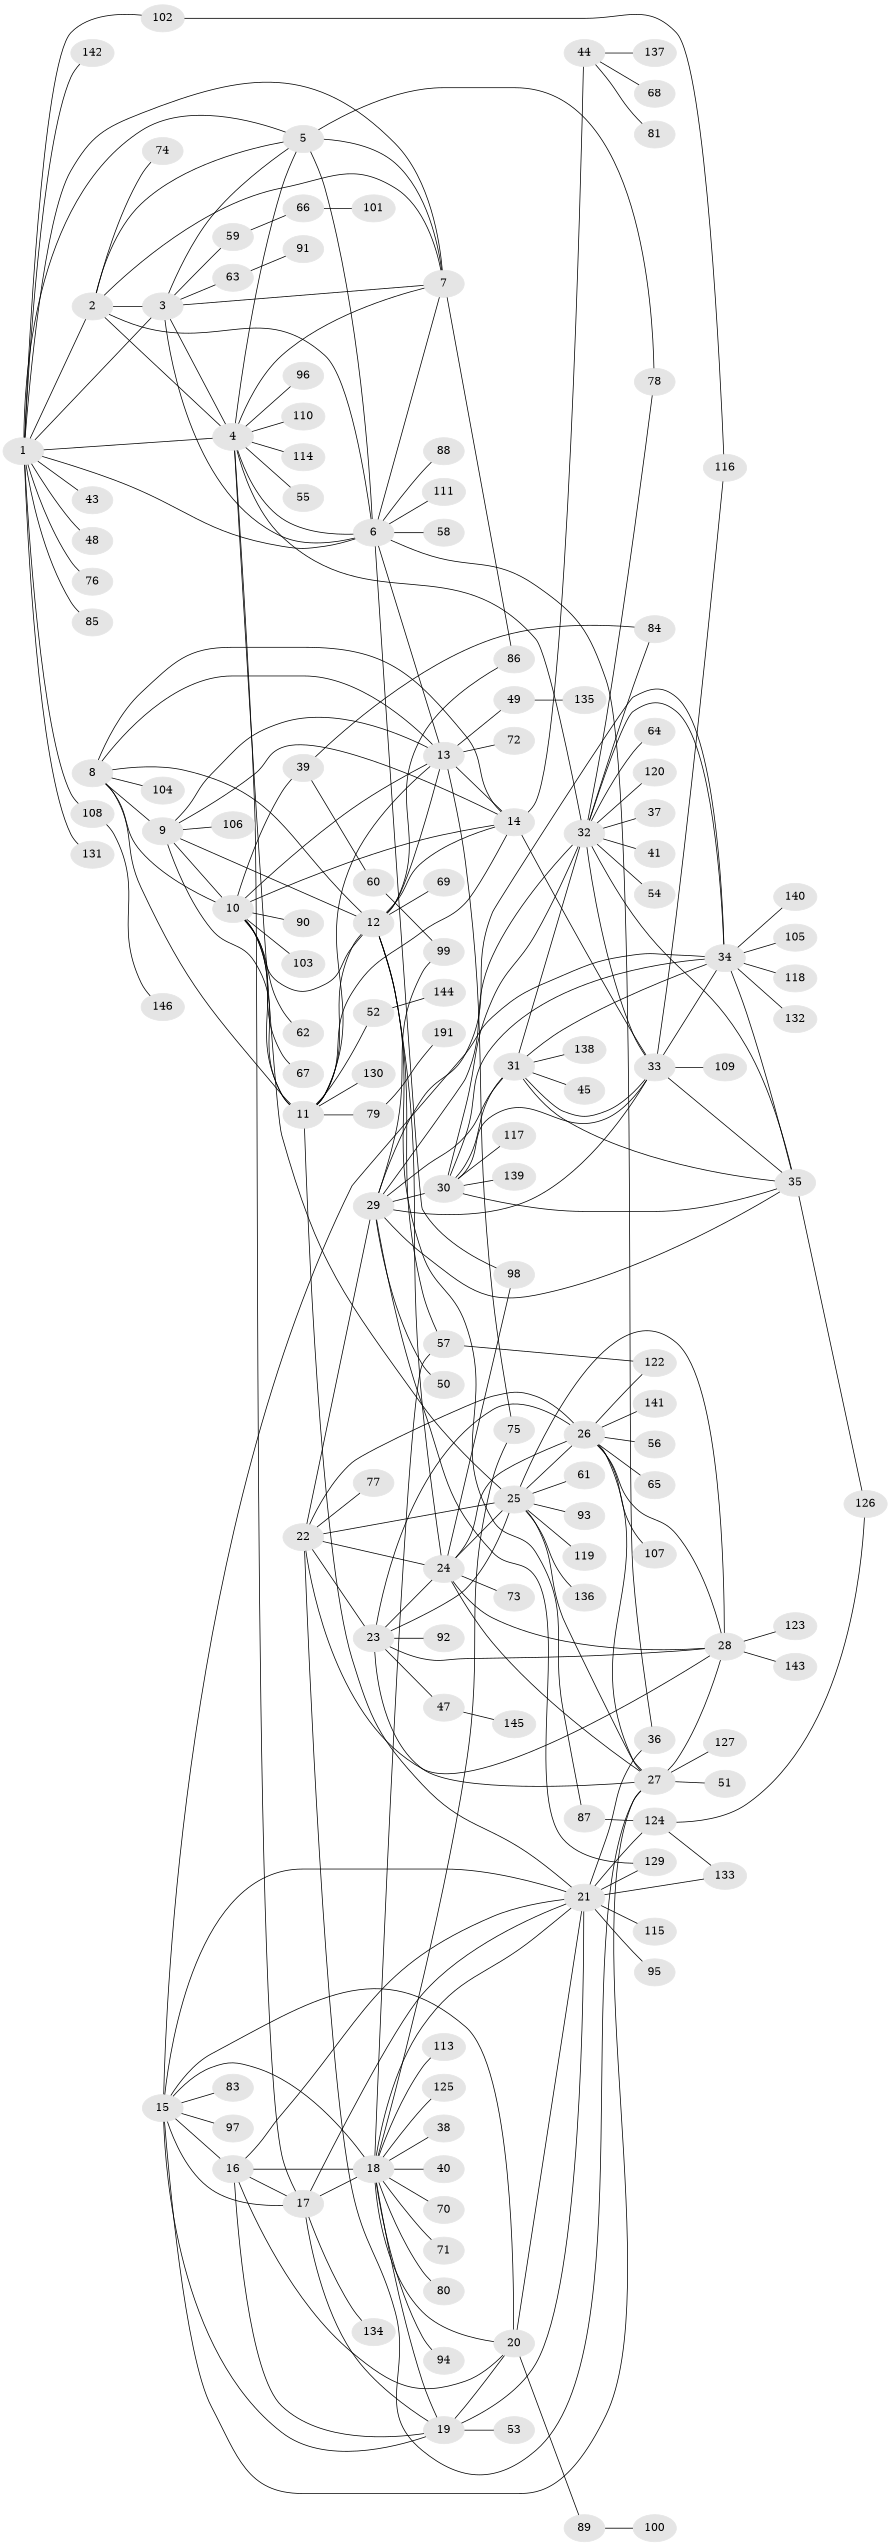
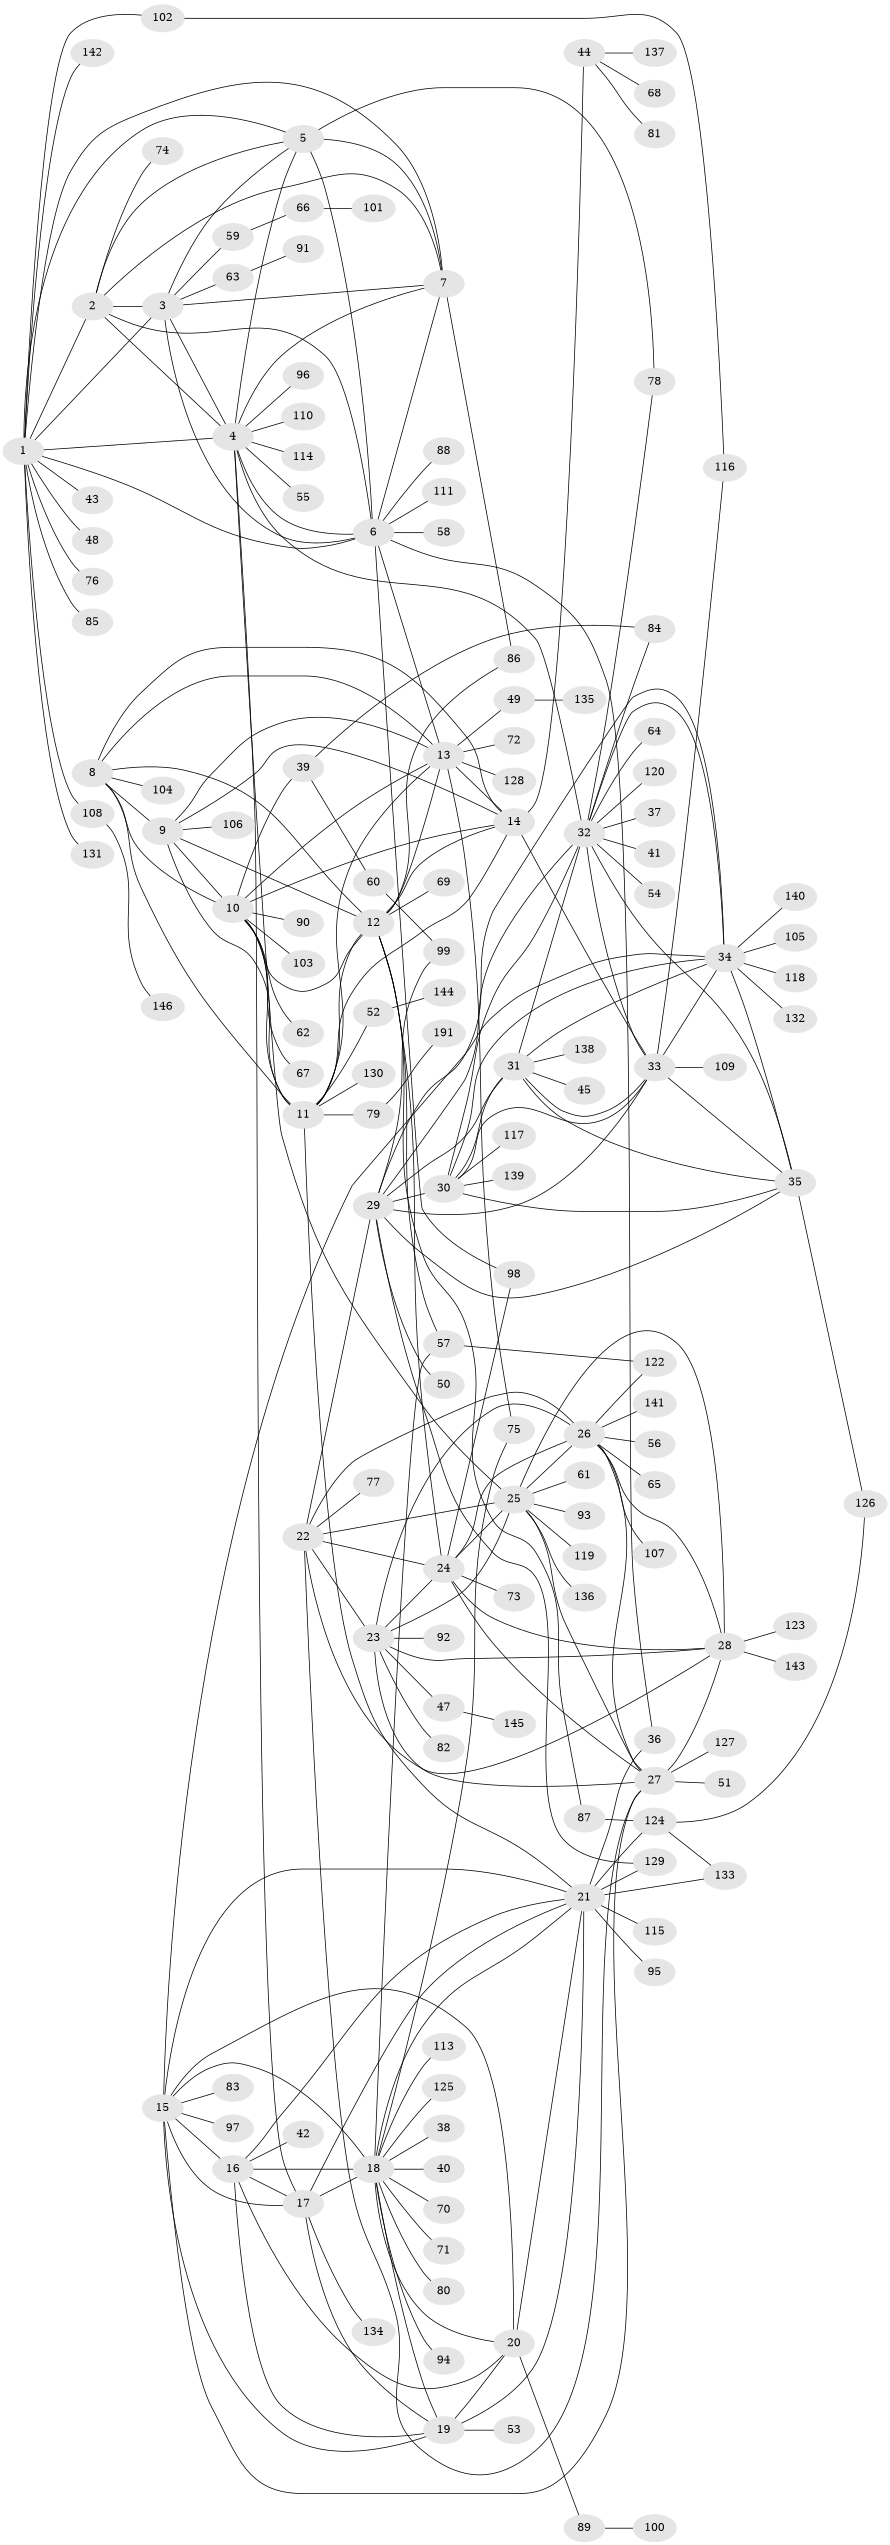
node "128": added
node "82": added
node "42": added
